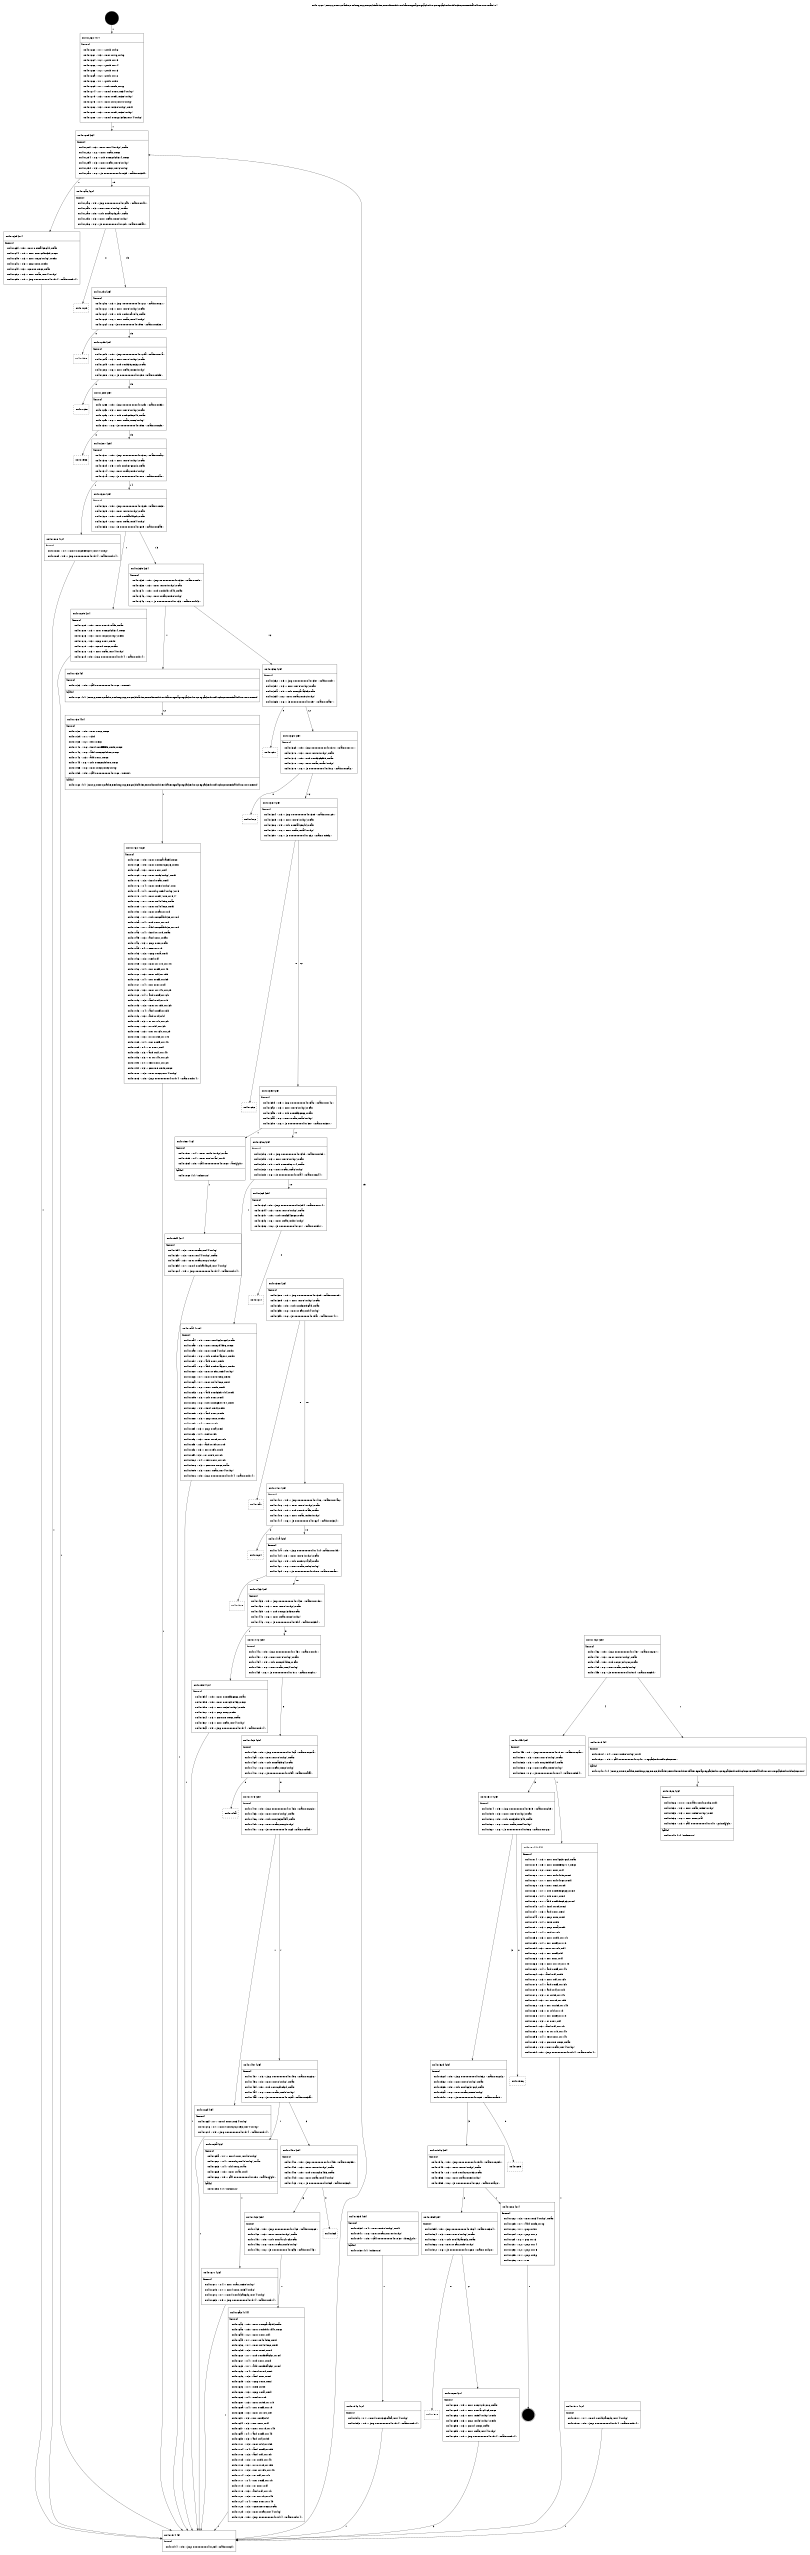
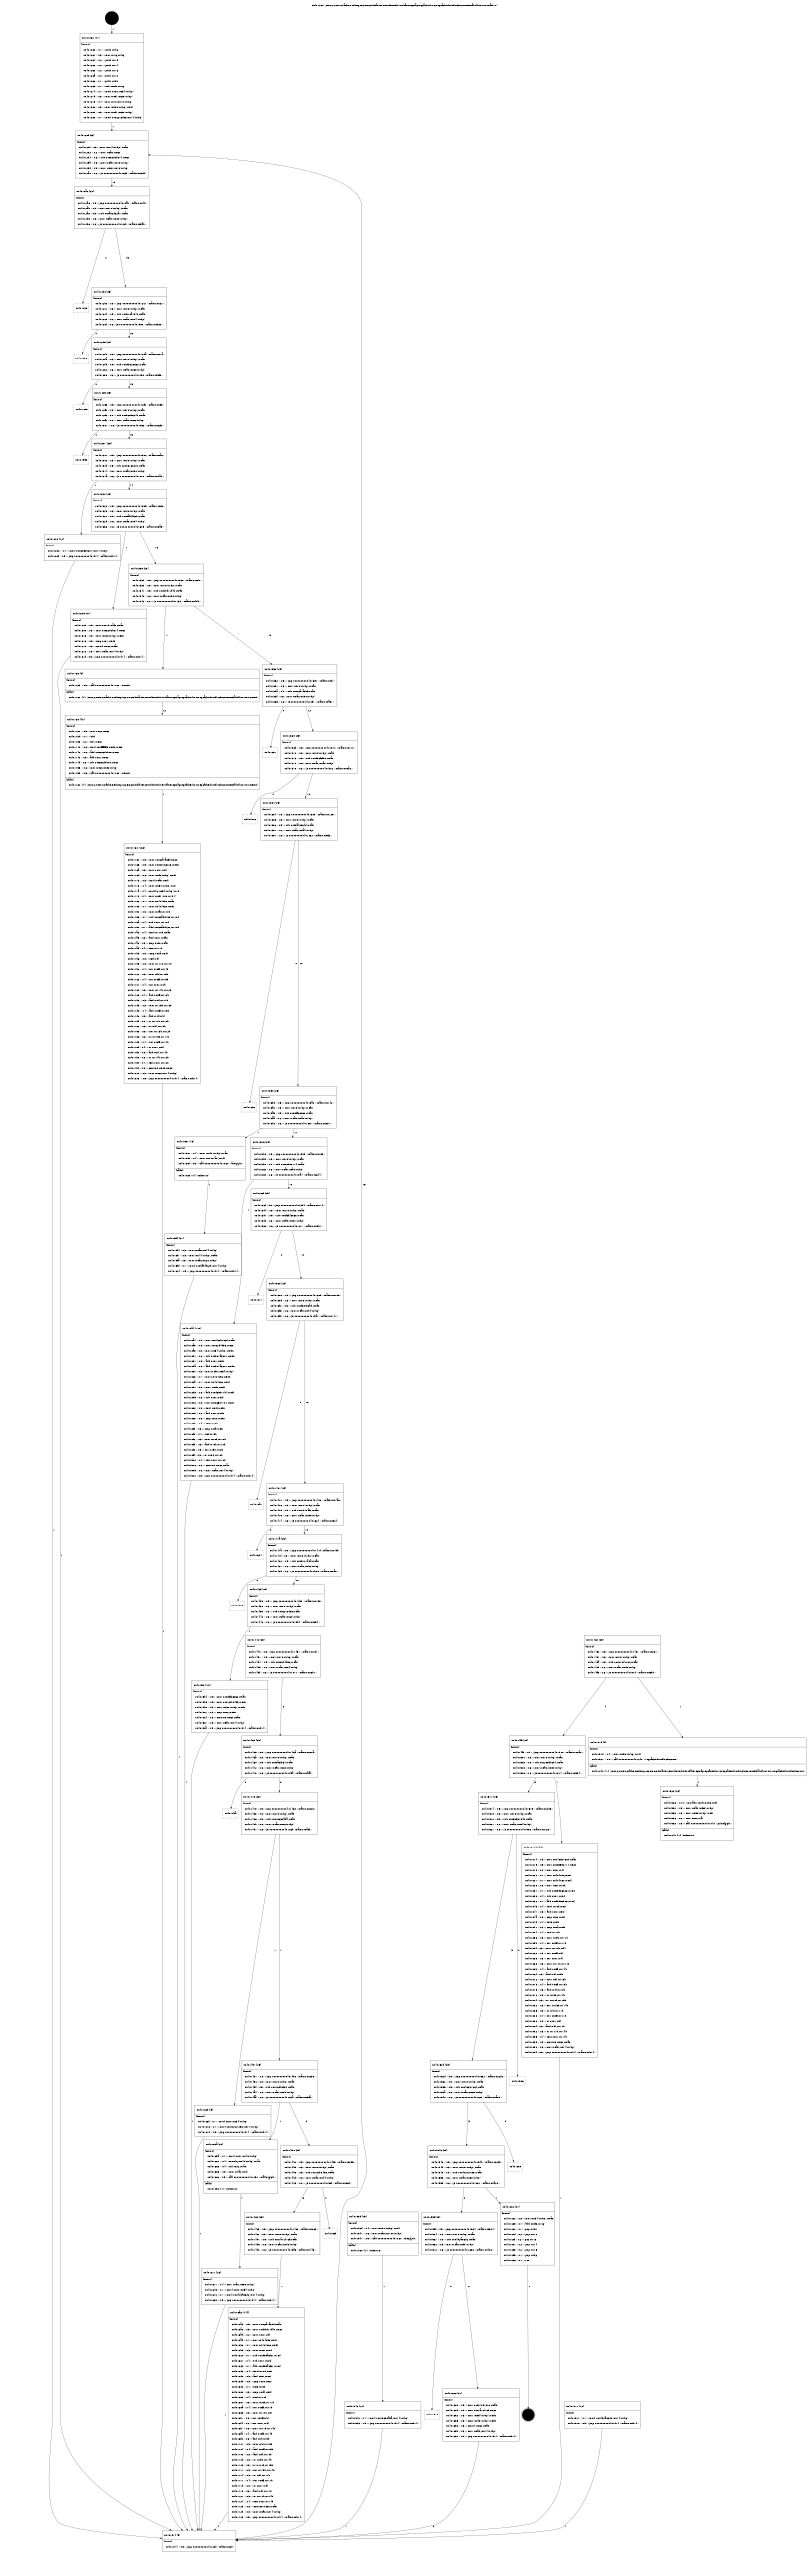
node "0x40163f [27]": removed
edge "0x4013cf [25]" -> "0x4013e8 [25]": added, label "10"
edge "0x401433 [25]" -> "0x40144c [25]": removed, label "9"
